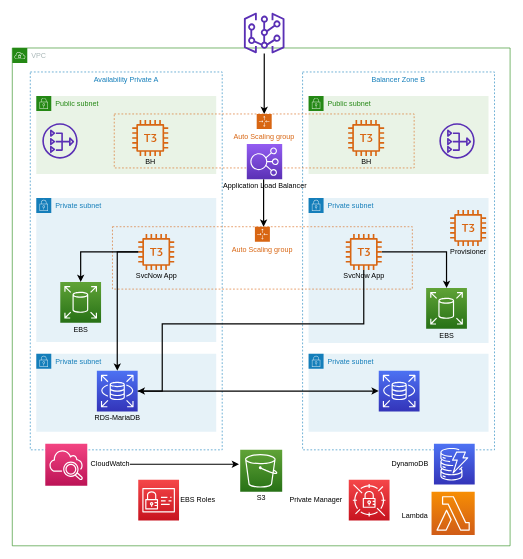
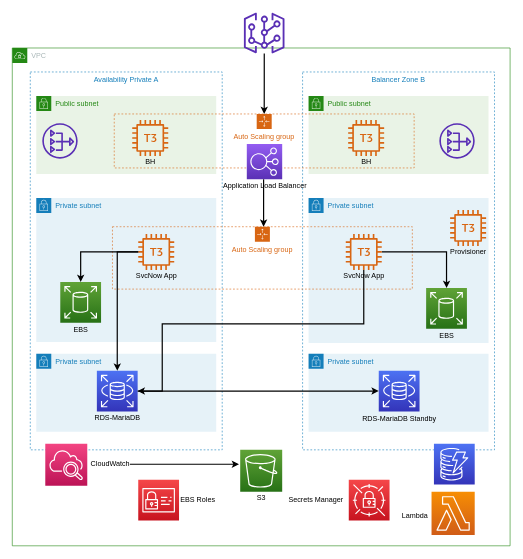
node "RDS-MariaDB Standby": added
node "DynamoDB": removed
node "Private Manager": label "Private Manager" -> "Secrets Manager"
